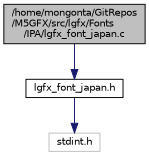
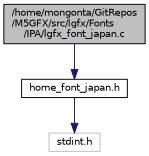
node "lgfx_font_japan.h": label "lgfx_font_japan.h" -> "home_font_japan.h"
